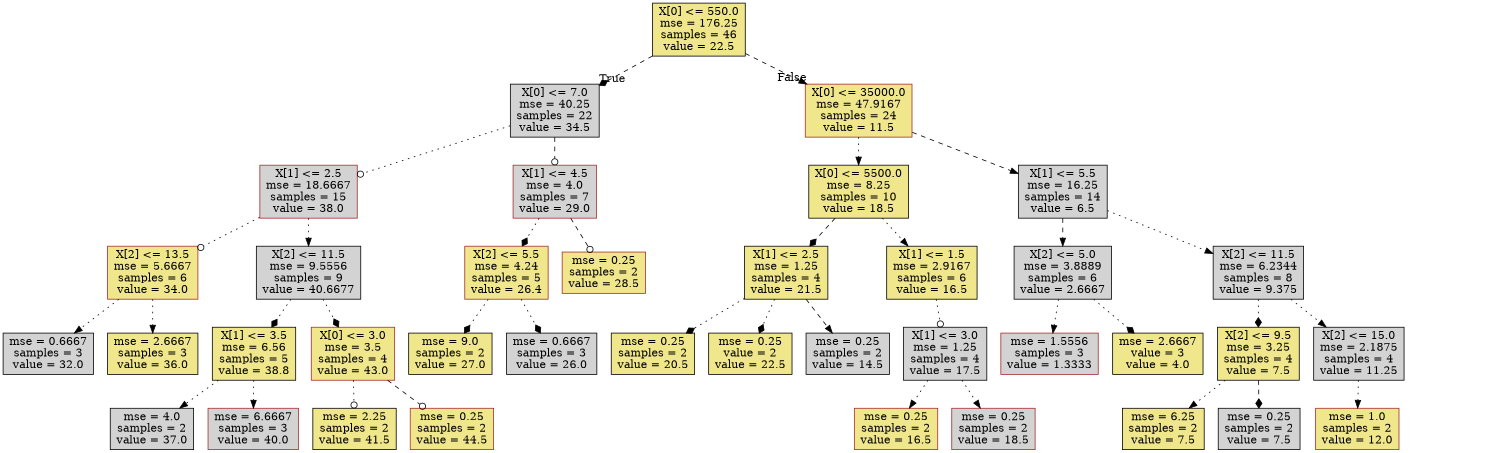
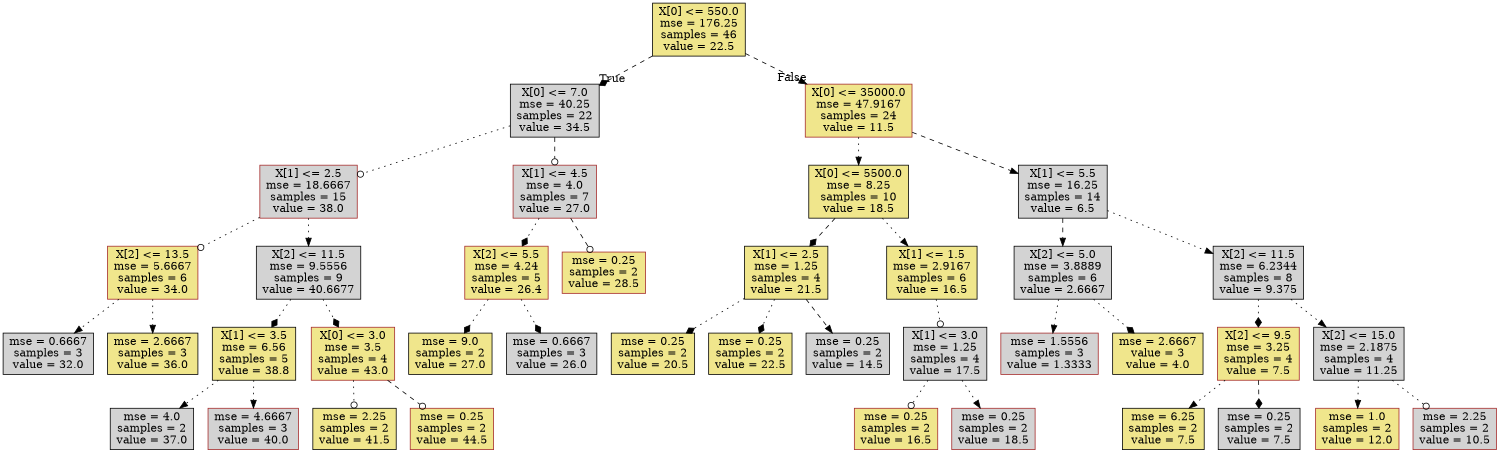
node "X[1] <= 4.5 mse = 4.0 samples = 7 value = 29.0": label "X[1] <= 4.5 mse = 4.0 samples = 7 value = 29.0" -> "X[1] <= 4.5 mse = 4.0 samples = 7 value = 27.0"
node "mse = 0.25 value = 2 value = 22.5": label "mse = 0.25 value = 2 value = 22.5" -> "mse = 0.25 samples = 2 value = 22.5"
node "X[2] <= 9.5 mse = 3.25 samples = 4 value = 7.5": color black -> brown
edge "X[1] <= 3.0 mse = 1.25 samples = 4 value = 17.5" -> "mse = 0.25 samples = 2 value = 16.5": arrowhead normal -> odot
node "mse = 6.6667 samples = 3 value = 40.0": label "mse = 6.6667 samples = 3 value = 40.0" -> "mse = 4.6667 samples = 3 value = 40.0"
node "mse = 2.25 samples = 2 value = 10.5": added
